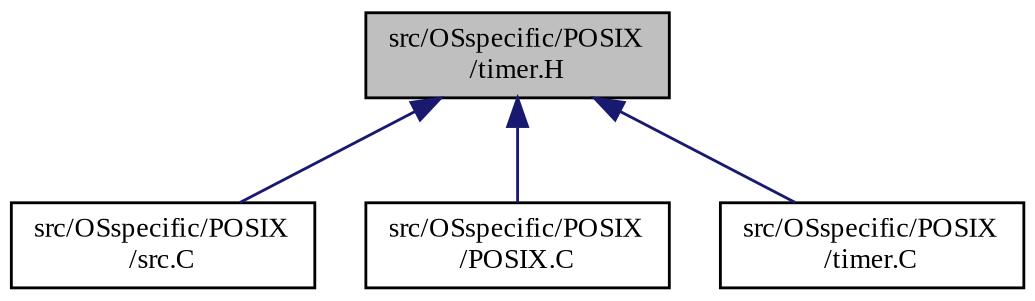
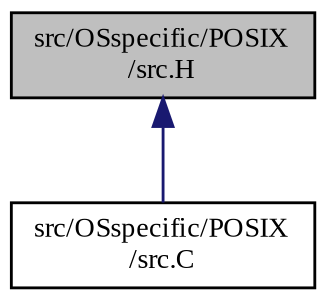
node "src/OSspecific/POSIX /timer.H": label "src/OSspecific/POSIX /timer.H" -> "src/OSspecific/POSIX /src.H"
node "src/OSspecific/POSIX /POSIX.C": removed
node "src/OSspecific/POSIX /timer.C": removed
